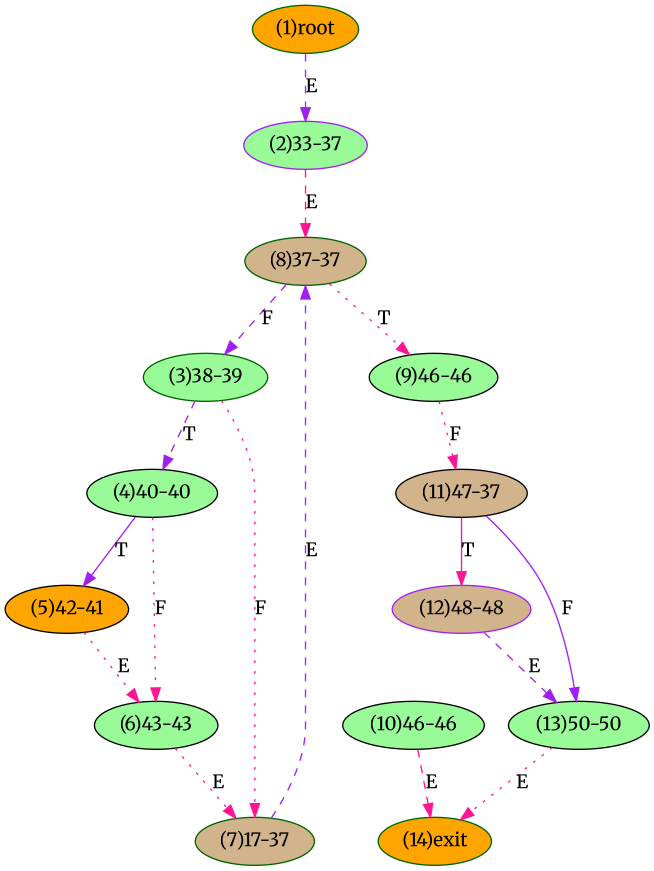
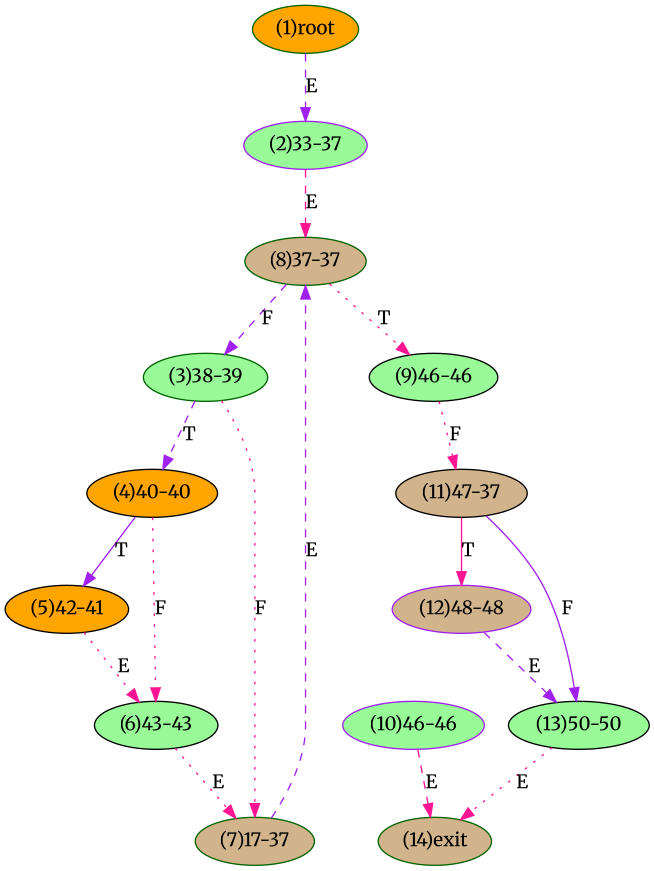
node "(4)40-40": fillcolor palegreen -> orange
node "(10)46-46": color black -> purple
node "(14)exit": fillcolor orange -> tan
